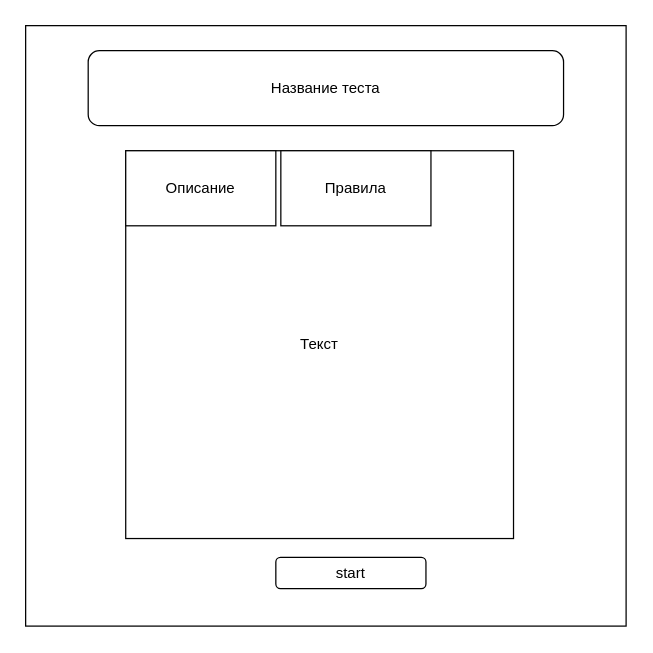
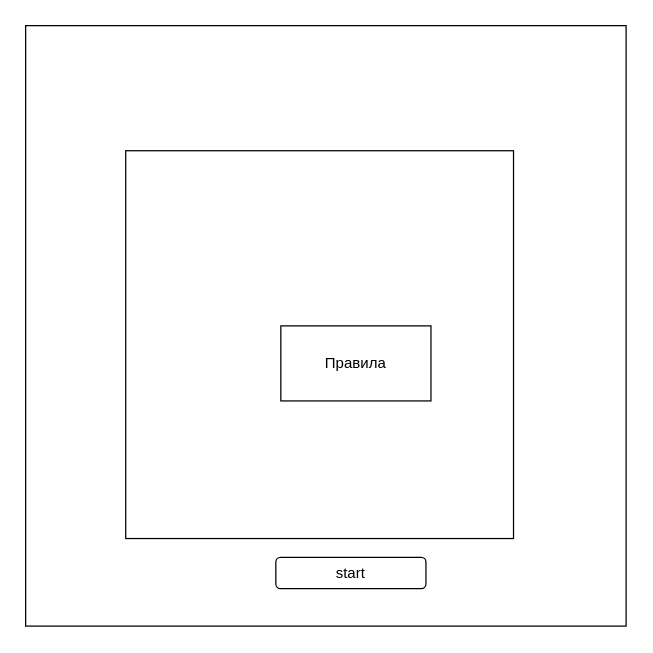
node "Название теста": removed
node "Описание": removed
node "Правила": moved (356, 188) -> (356, 363)
